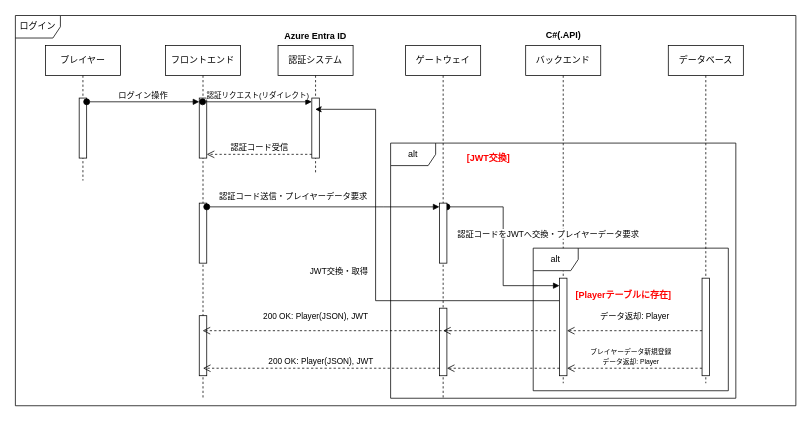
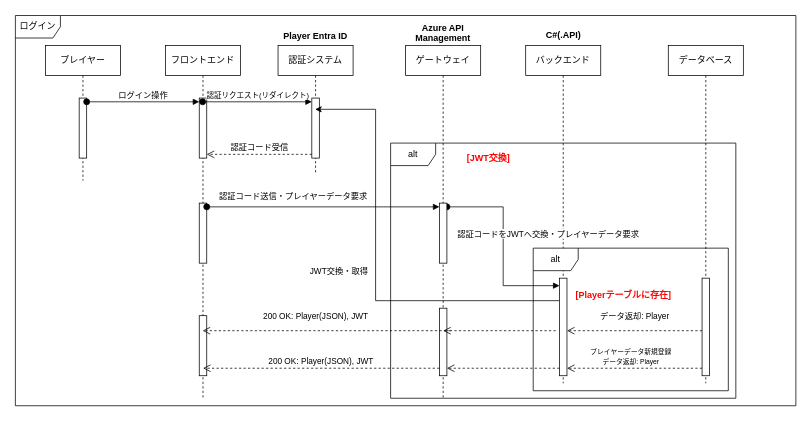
node "Azure API Management": added
node "Azure Entra ID": label "Azure Entra ID" -> "Player Entra ID"
